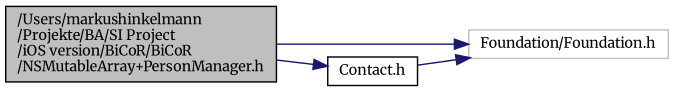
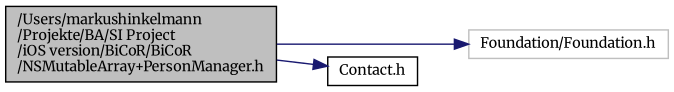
edge "Contact.h" -> "Foundation/Foundation.h": removed
